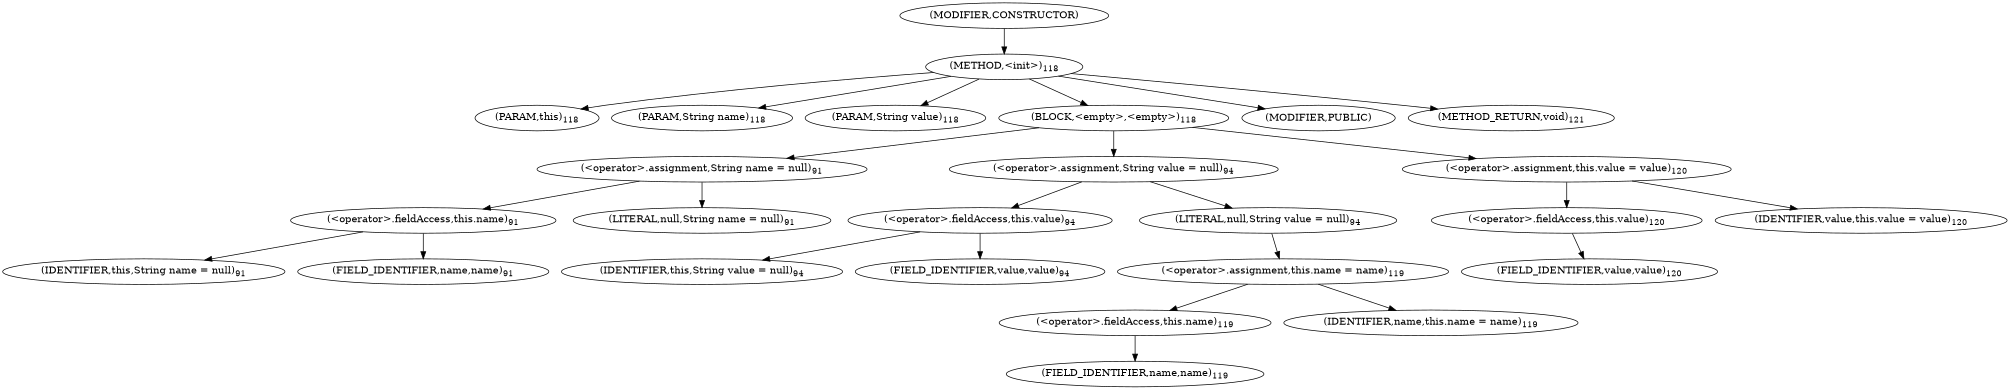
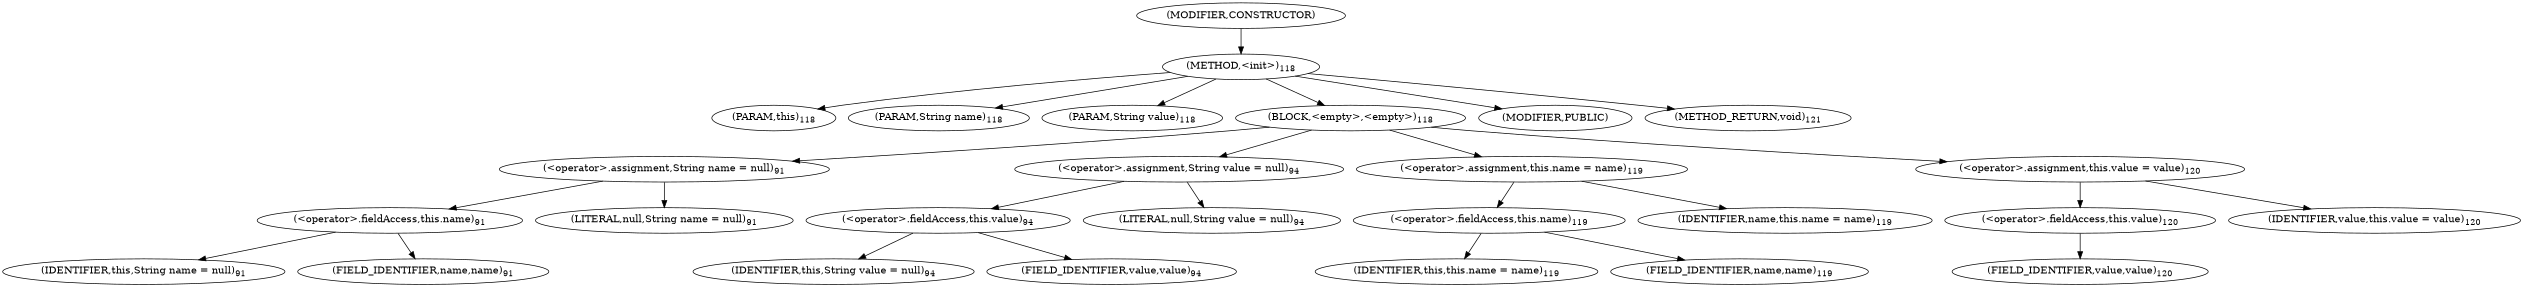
edge "(LITERAL,null,String value = null)" -> "(<operator>.assignment,this.name = name)": now "(BLOCK,<empty>,<empty>)" -> "(<operator>.assignment,this.name = name)"
node "(IDENTIFIER,this,this.name = name)": added
